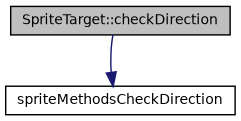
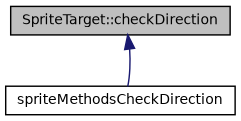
edge "SpriteTarget::checkDirection" -> "spriteMethodsCheckDirection": reversed
